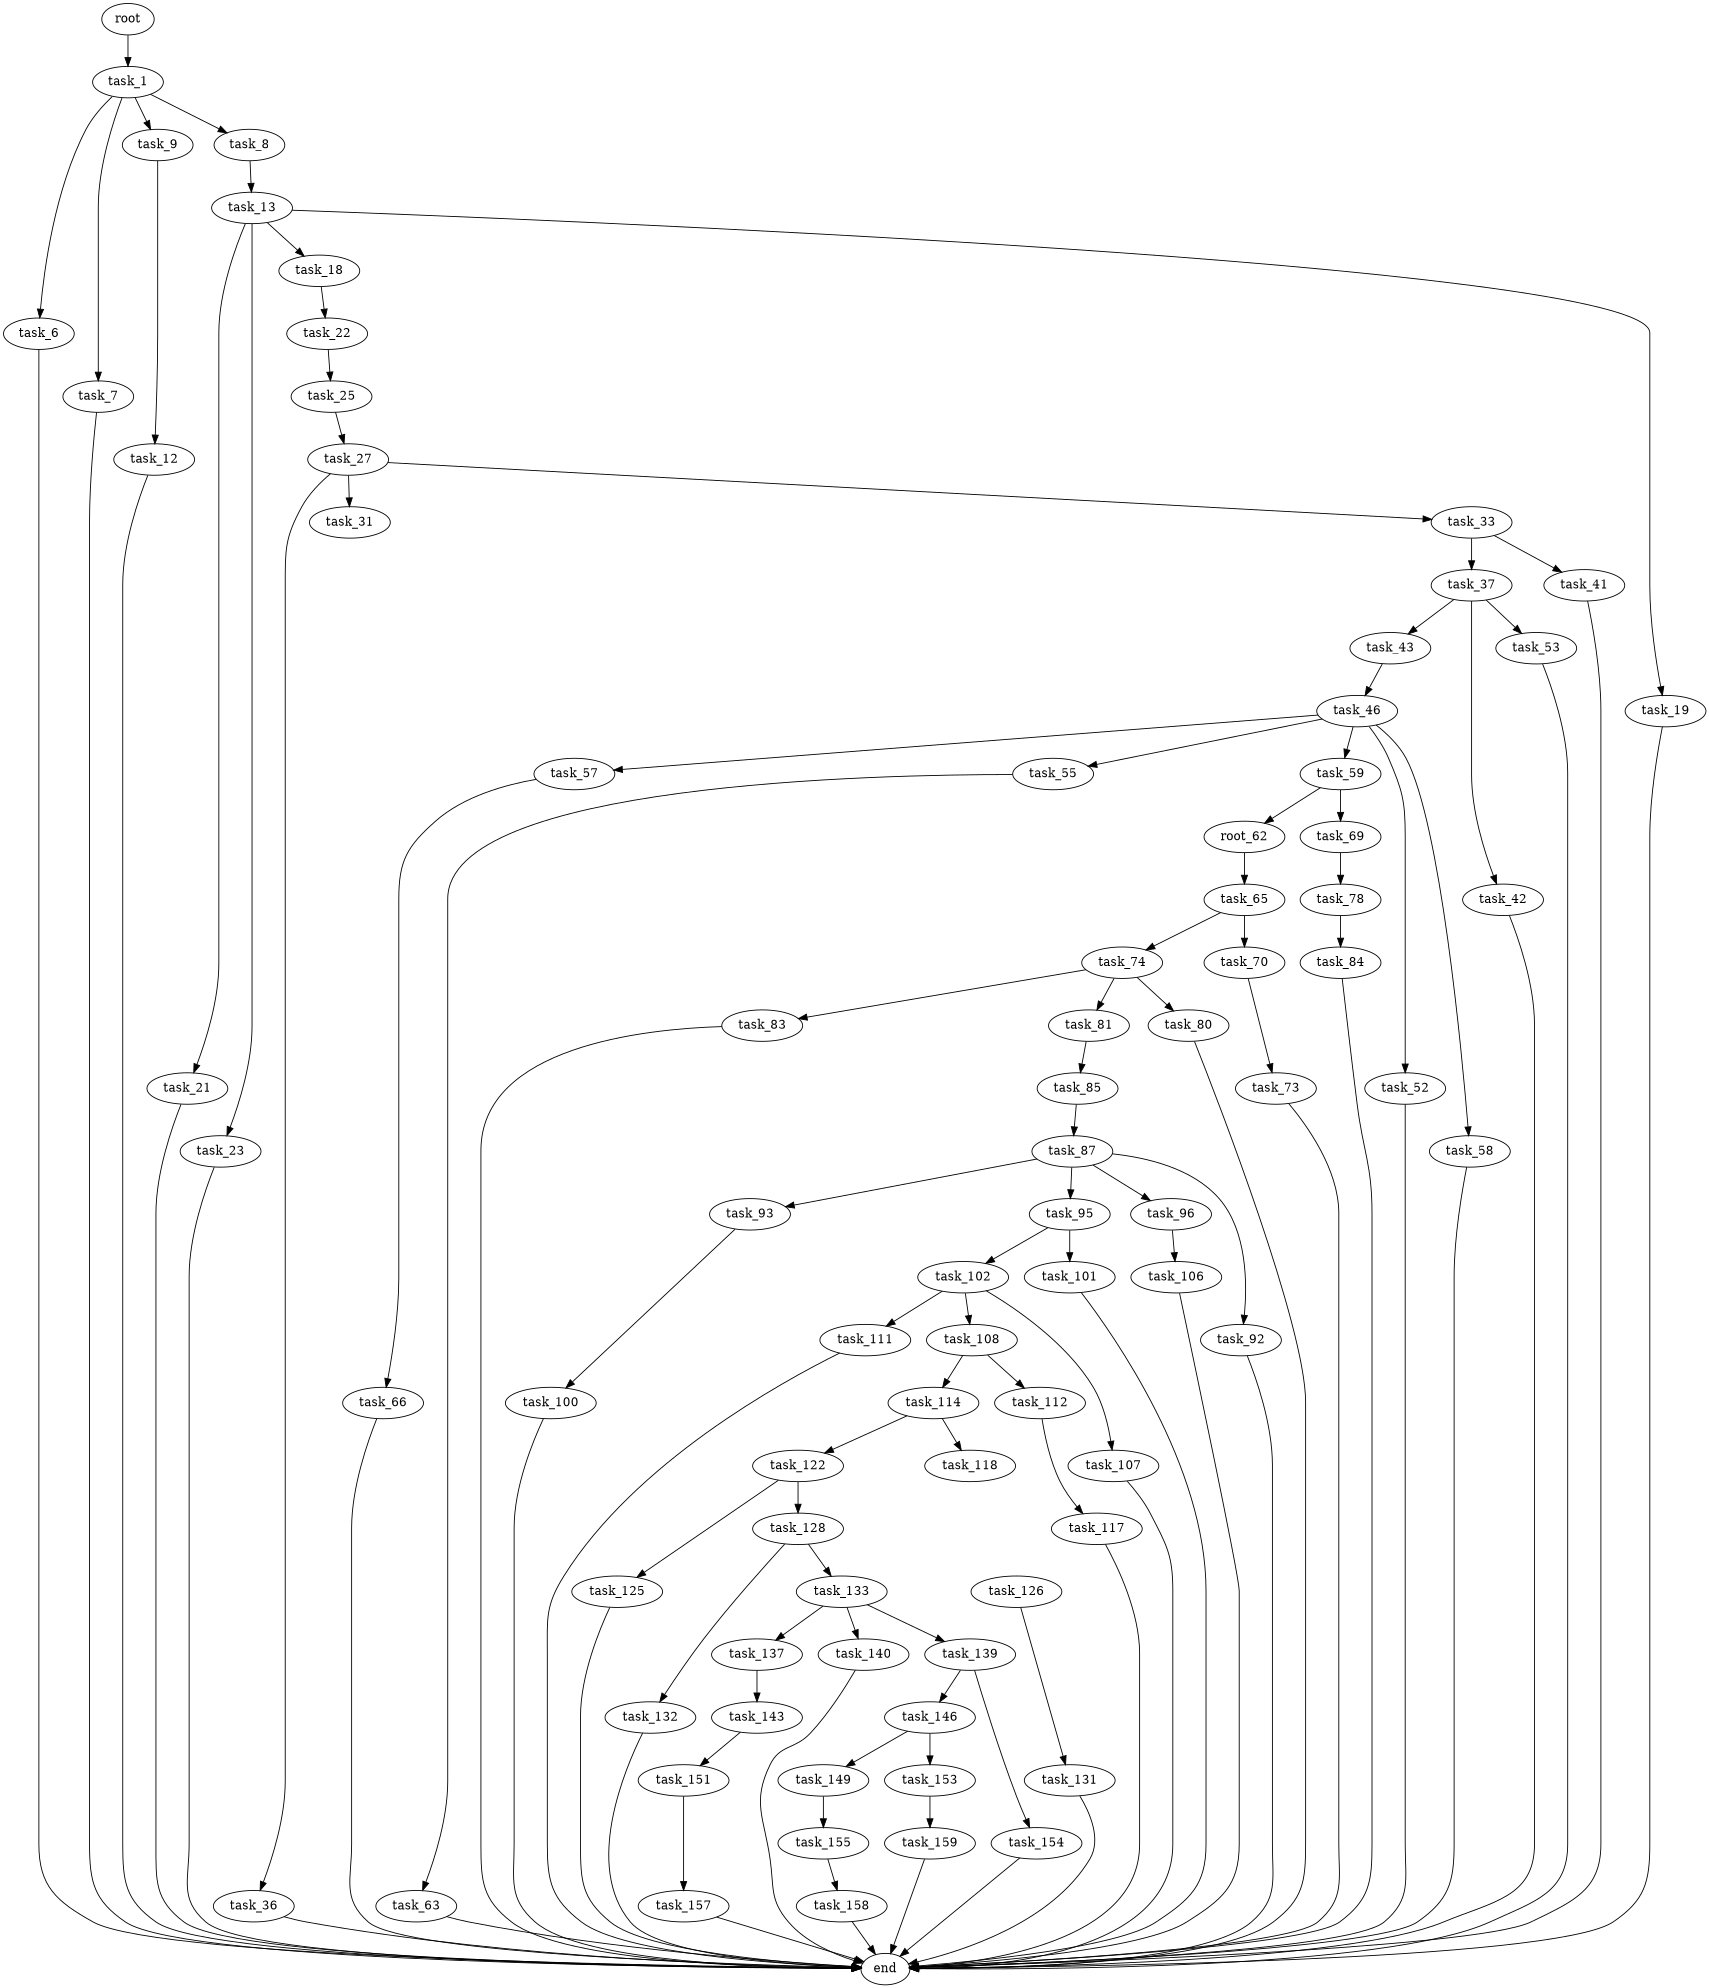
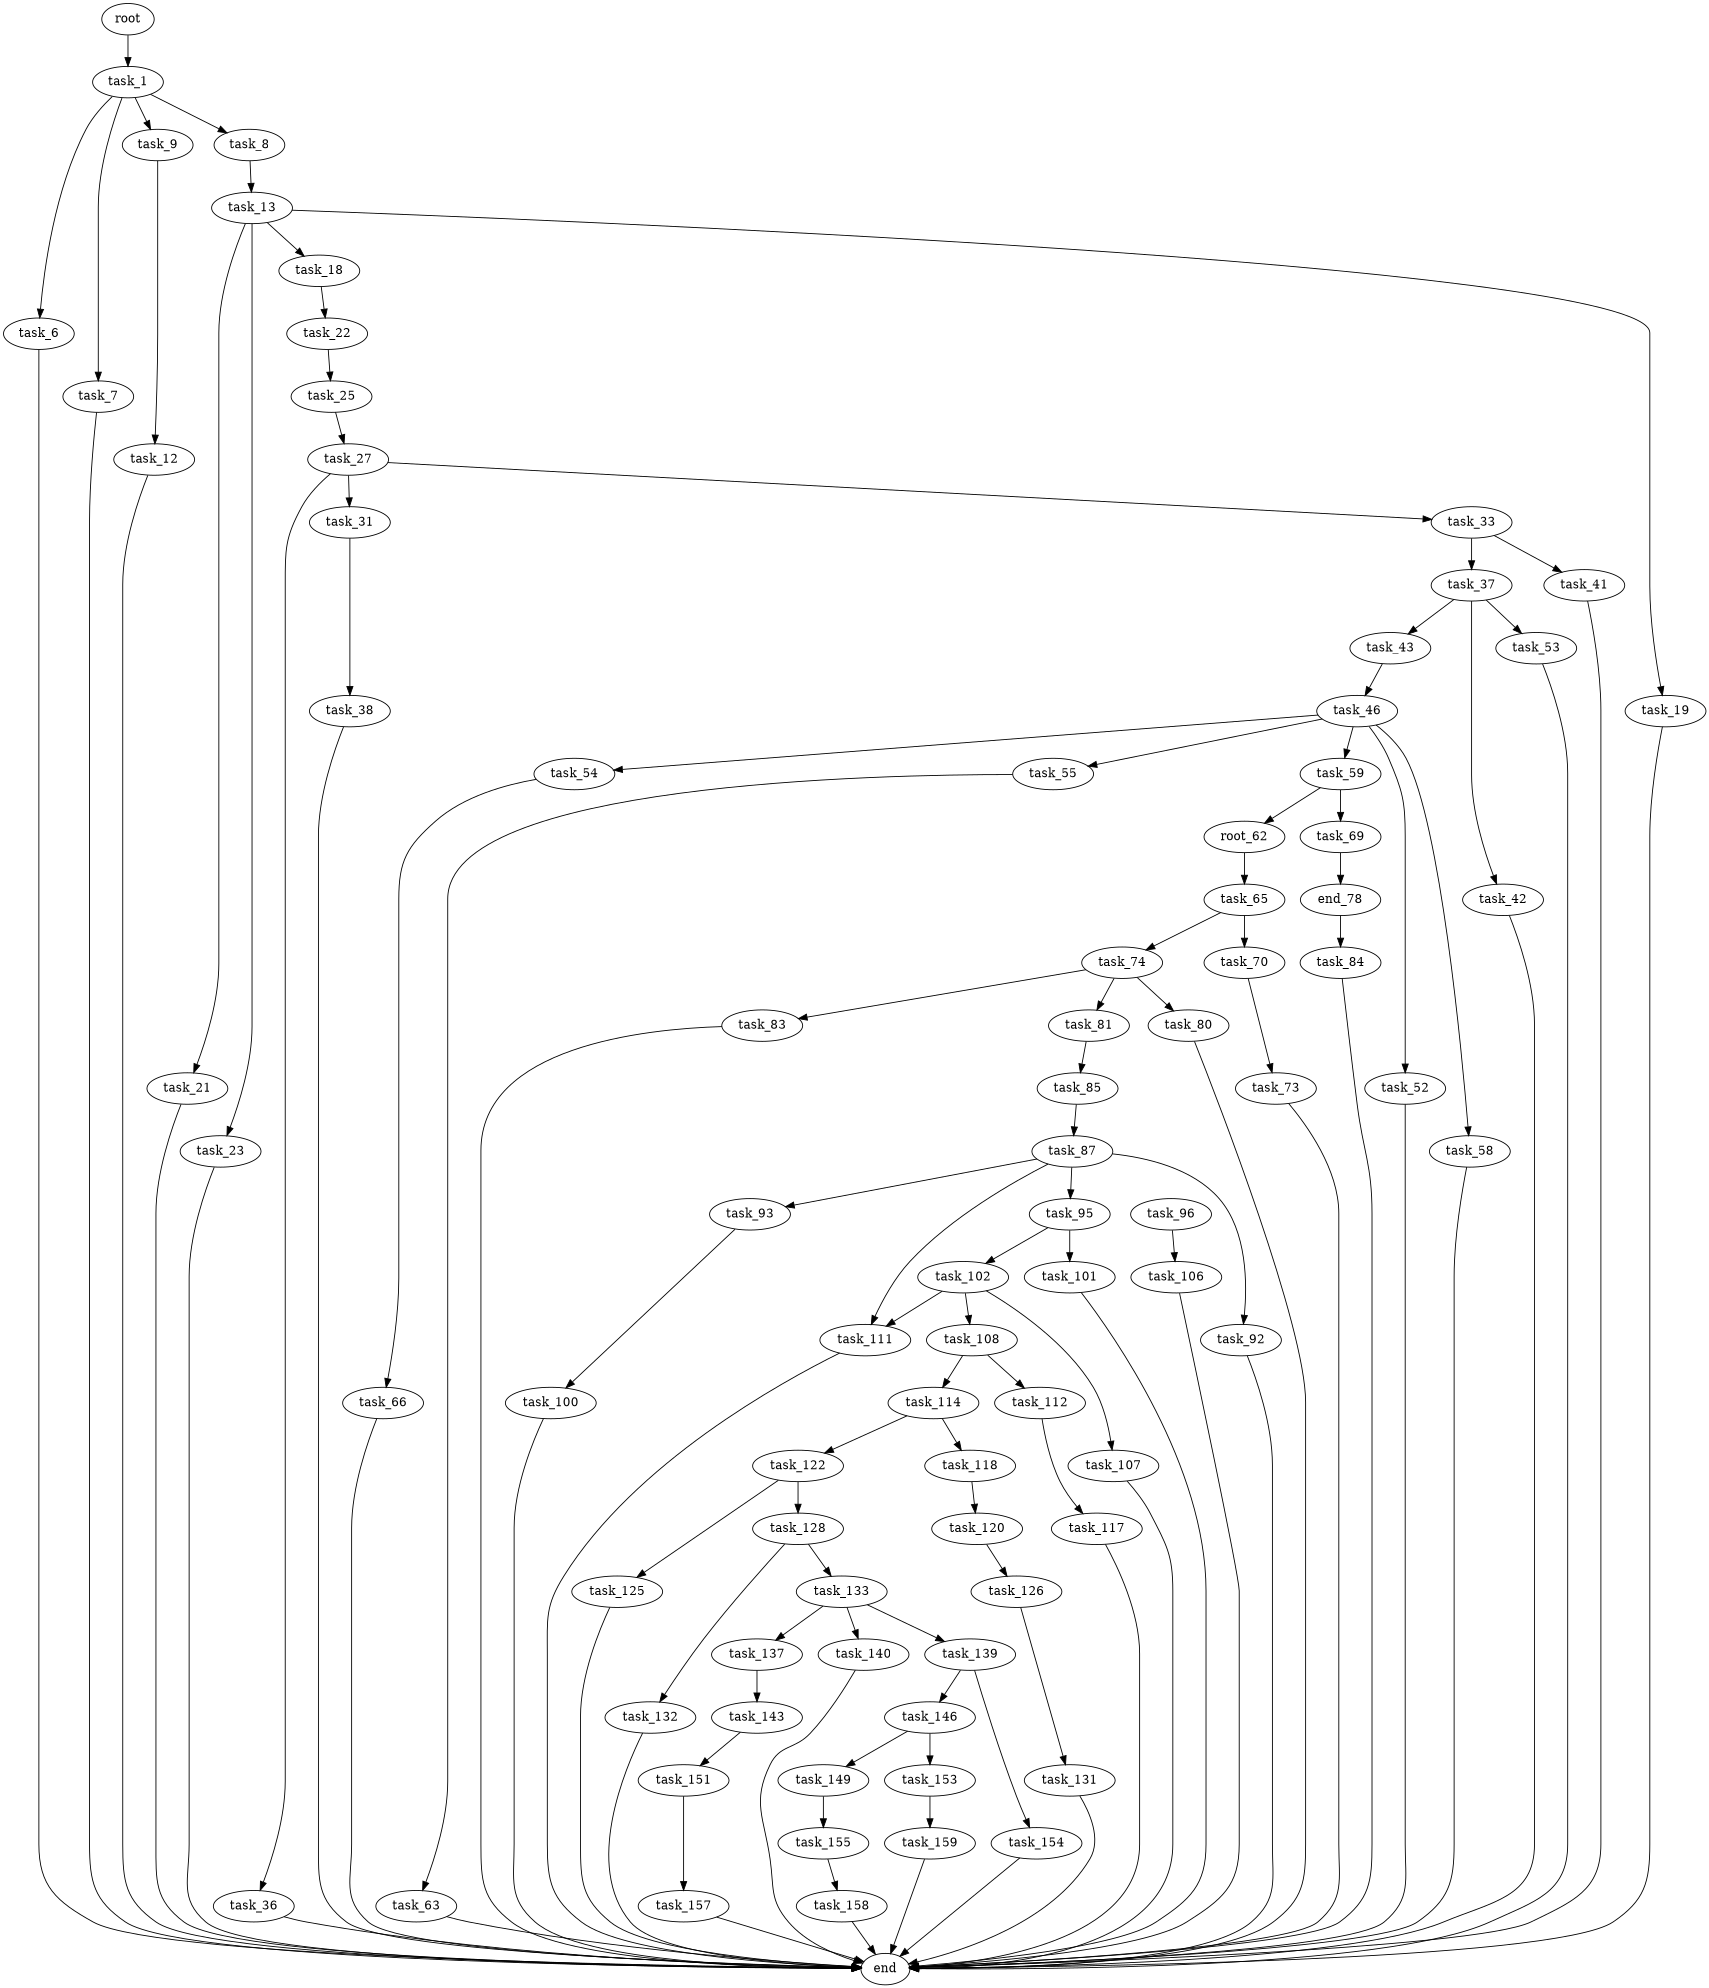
node "task_38": added
node "task_57": label "task_57" -> "task_54"
node "task_78": label "task_78" -> "end_78"
edge "task_87" -> "task_96": now "task_87" -> "task_111"
node "task_120": added
